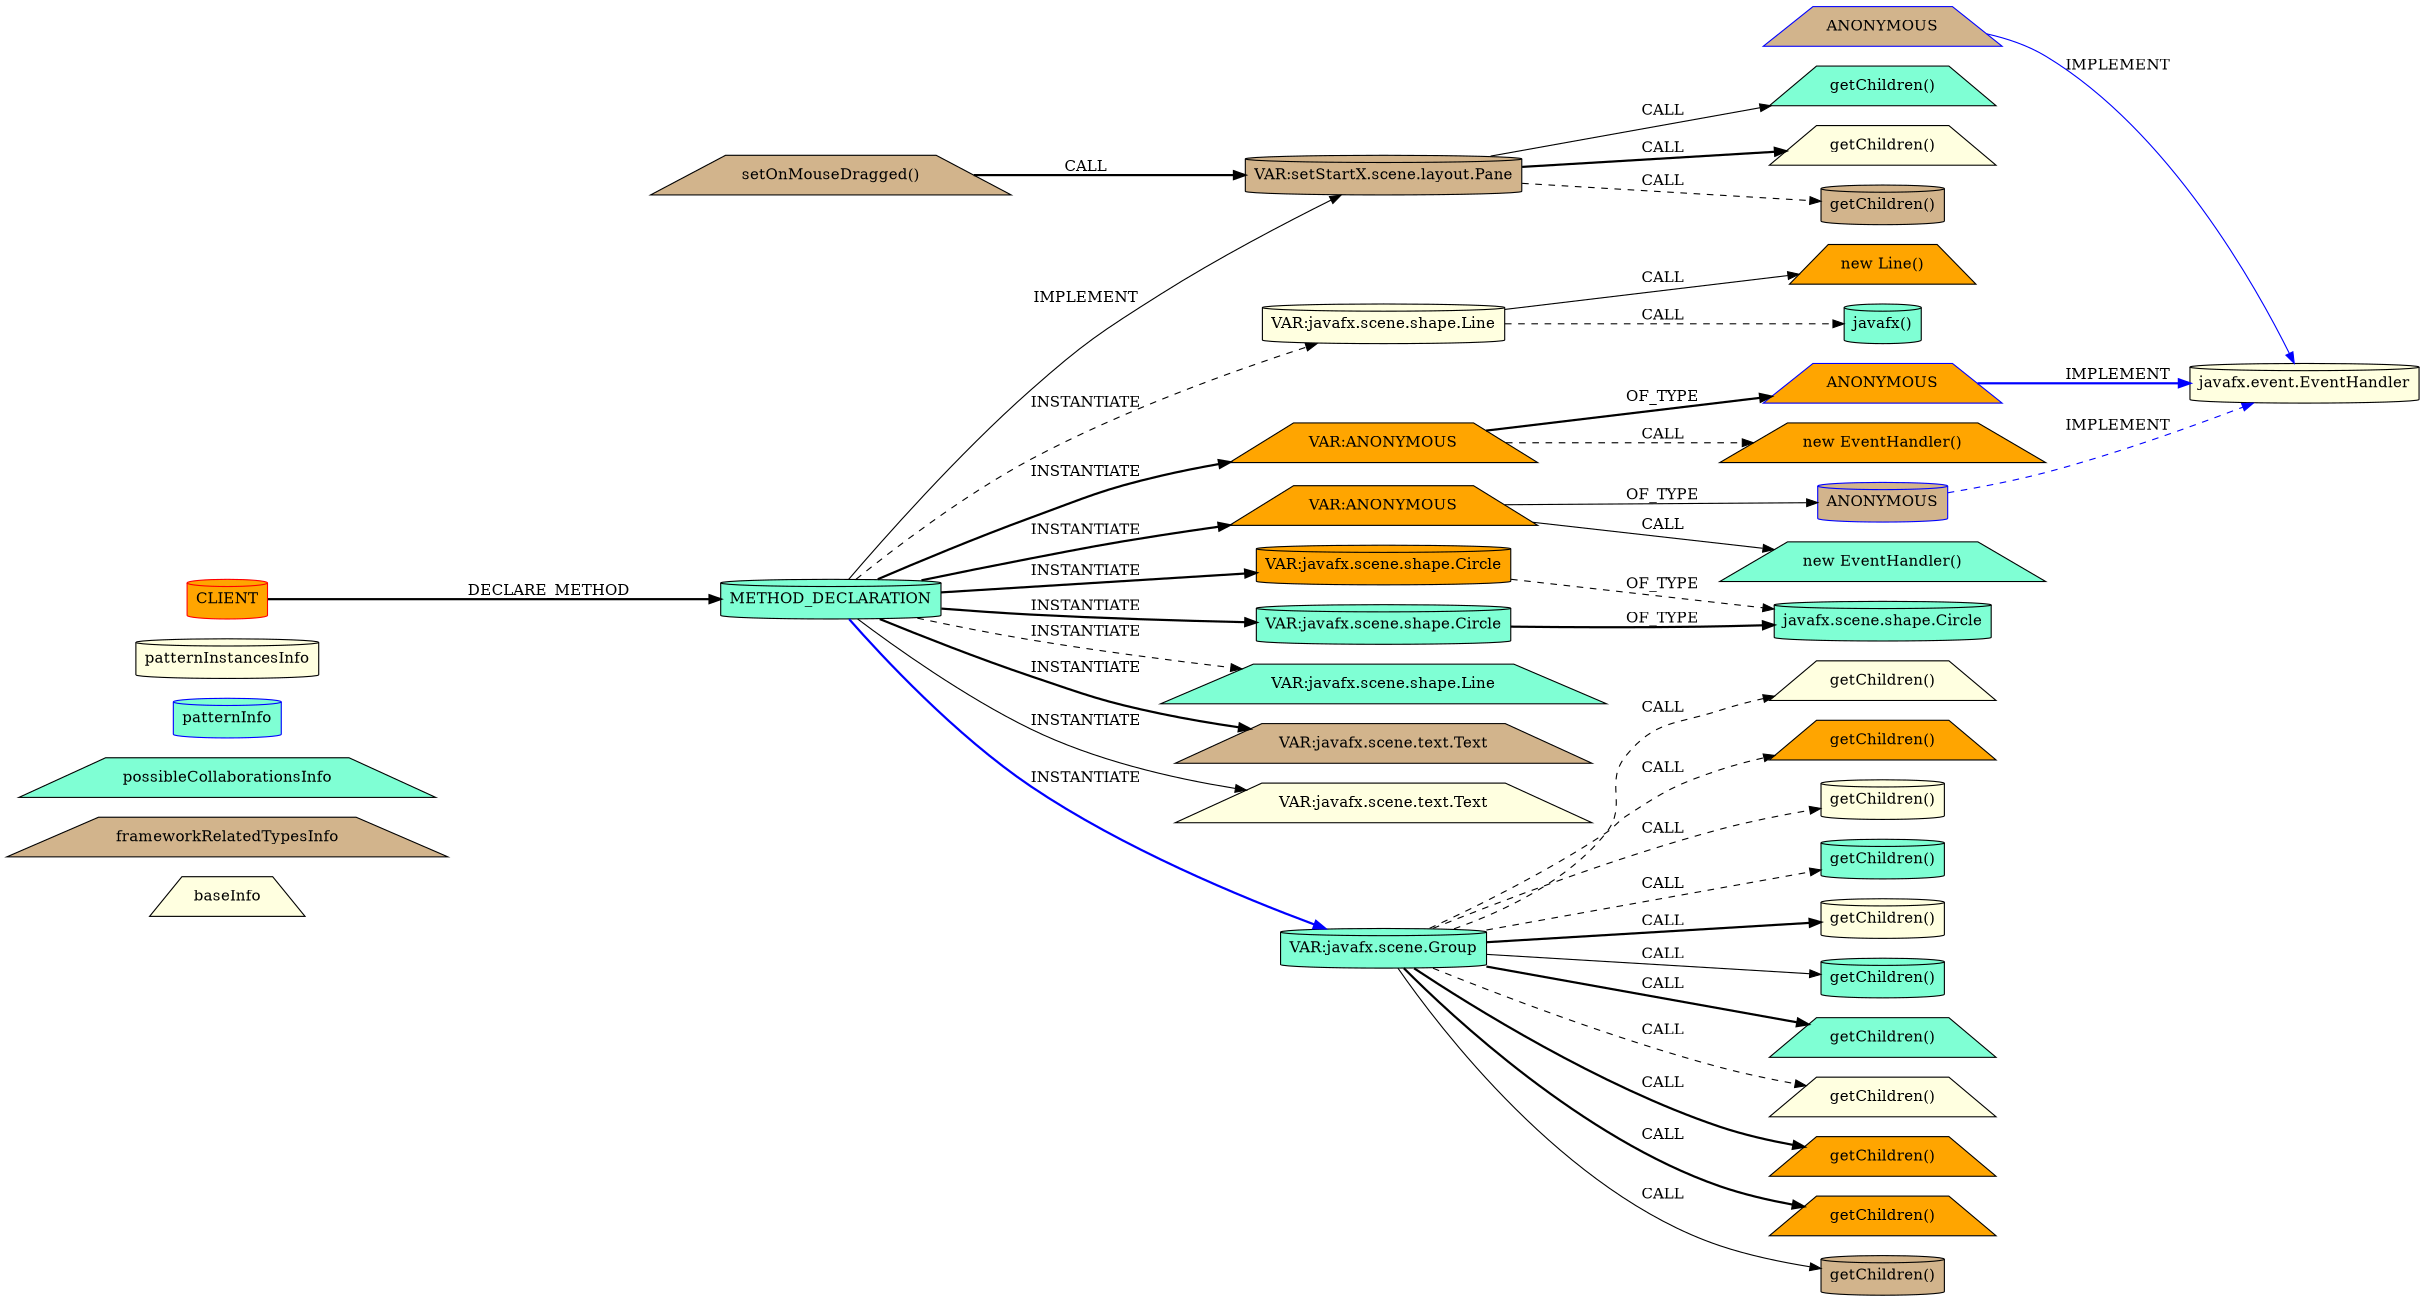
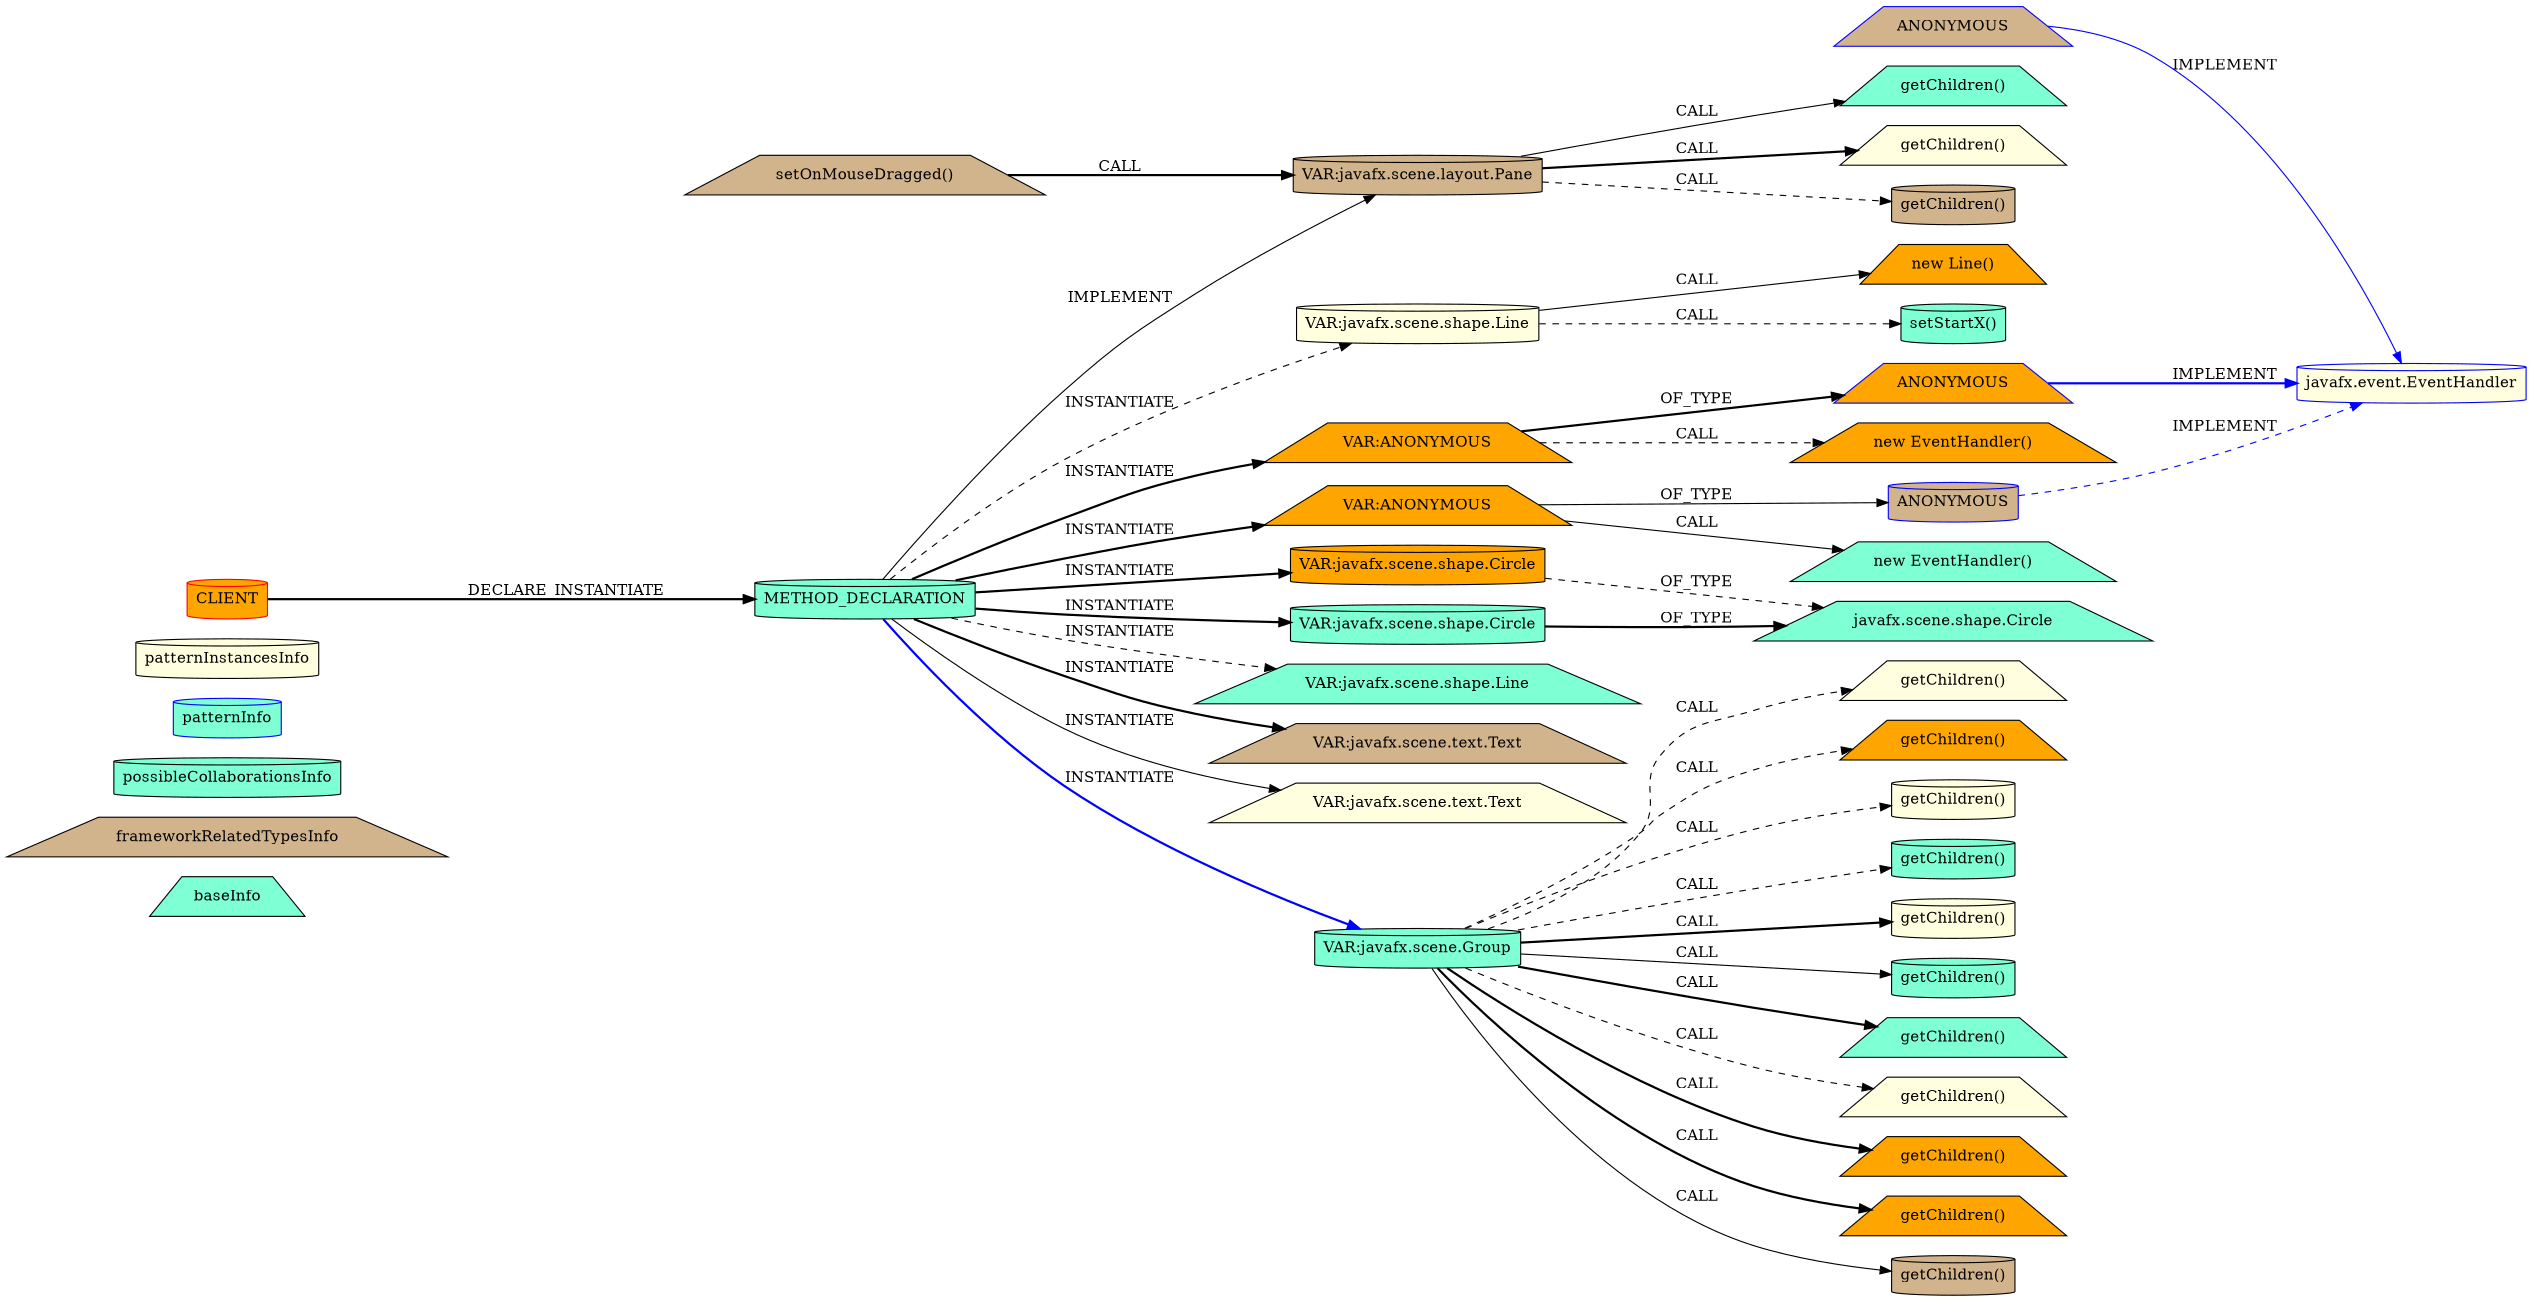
node "VAR:setStartX.scene.layout.Pane": label "VAR:setStartX.scene.layout.Pane" -> "VAR:javafx.scene.layout.Pane"
node "javafx()": label "javafx()" -> "setStartX()"
node "javafx.event.EventHandler": color black -> blue
edge "CLIENT" -> "METHOD_DECLARATION": label "DECLARE_METHOD" -> "DECLARE_INSTANTIATE"
node "javafx.scene.shape.Circle": shape cylinder -> trapezium
node "possibleCollaborationsInfo": shape trapezium -> cylinder
node "baseInfo": fillcolor lightyellow -> aquamarine
